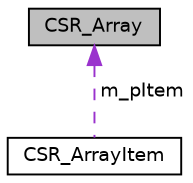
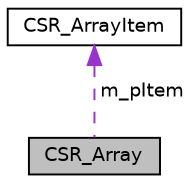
edge "CSR_ArrayItem" -> "CSR_Array": reversed
